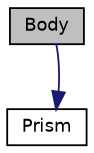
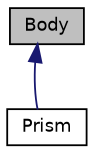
edge "Body" -> "Prism": reversed
